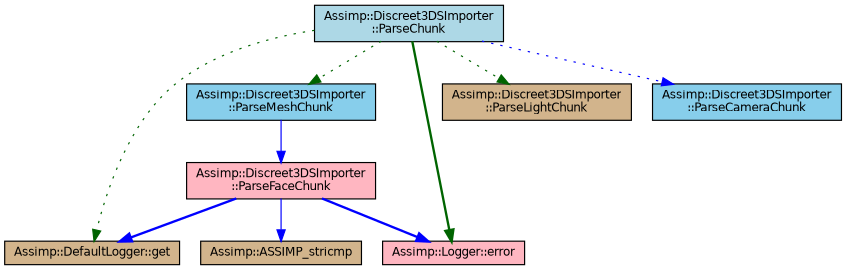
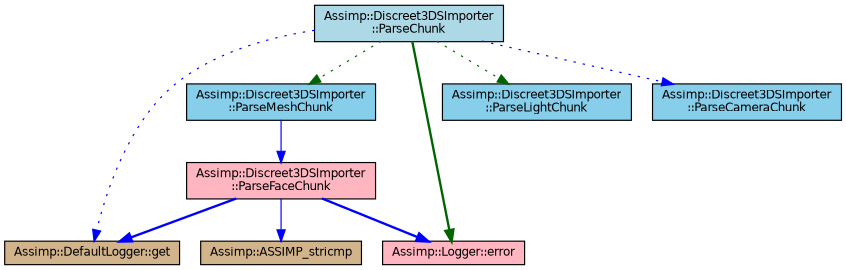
edge "Assimp::Discreet3DSImporter ::ParseChunk" -> "Assimp::DefaultLogger::get": color darkgreen -> blue
node "Assimp::Discreet3DSImporter ::ParseLightChunk": fillcolor tan -> skyblue
